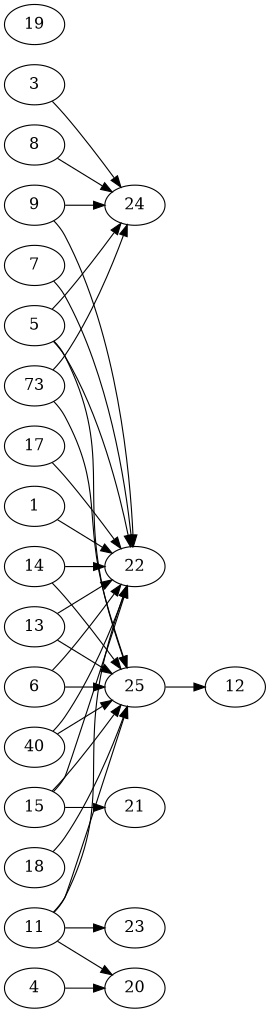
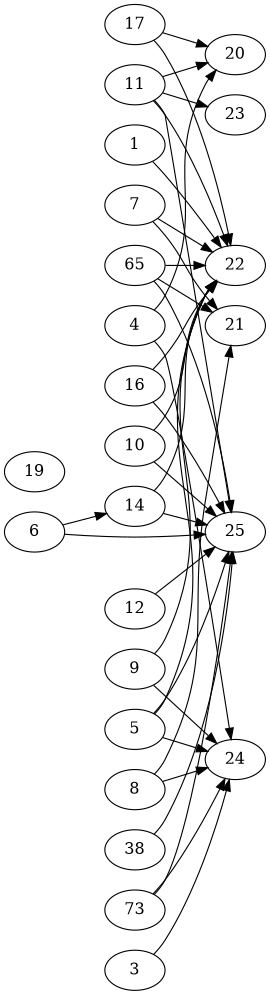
edge "17" -> "20": added
edge "7" -> "21": added
edge "4" -> "24": added
edge "8" -> "21": added
node "13": label "13" -> "16"
edge "6" -> "22": now "6" -> "14"
edge "25" -> "12": reversed
node "40": label "40" -> "10"
node "15": label "15" -> "65"
node "18": label "18" -> "38"
